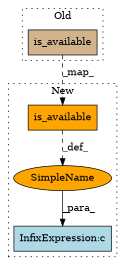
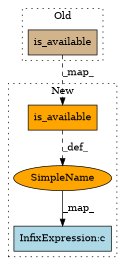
edge "SimpleName" -> "InfixExpression:c": label "_para_" -> "_map_"
